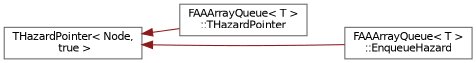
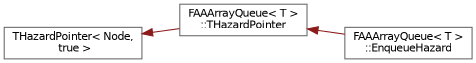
edge "FAAArrayQueue< T > ::EnqueueHazard" -> "THazardPointer< Node, true >": now "FAAArrayQueue< T > ::EnqueueHazard" -> "FAAArrayQueue< T > ::THazardPointer"
